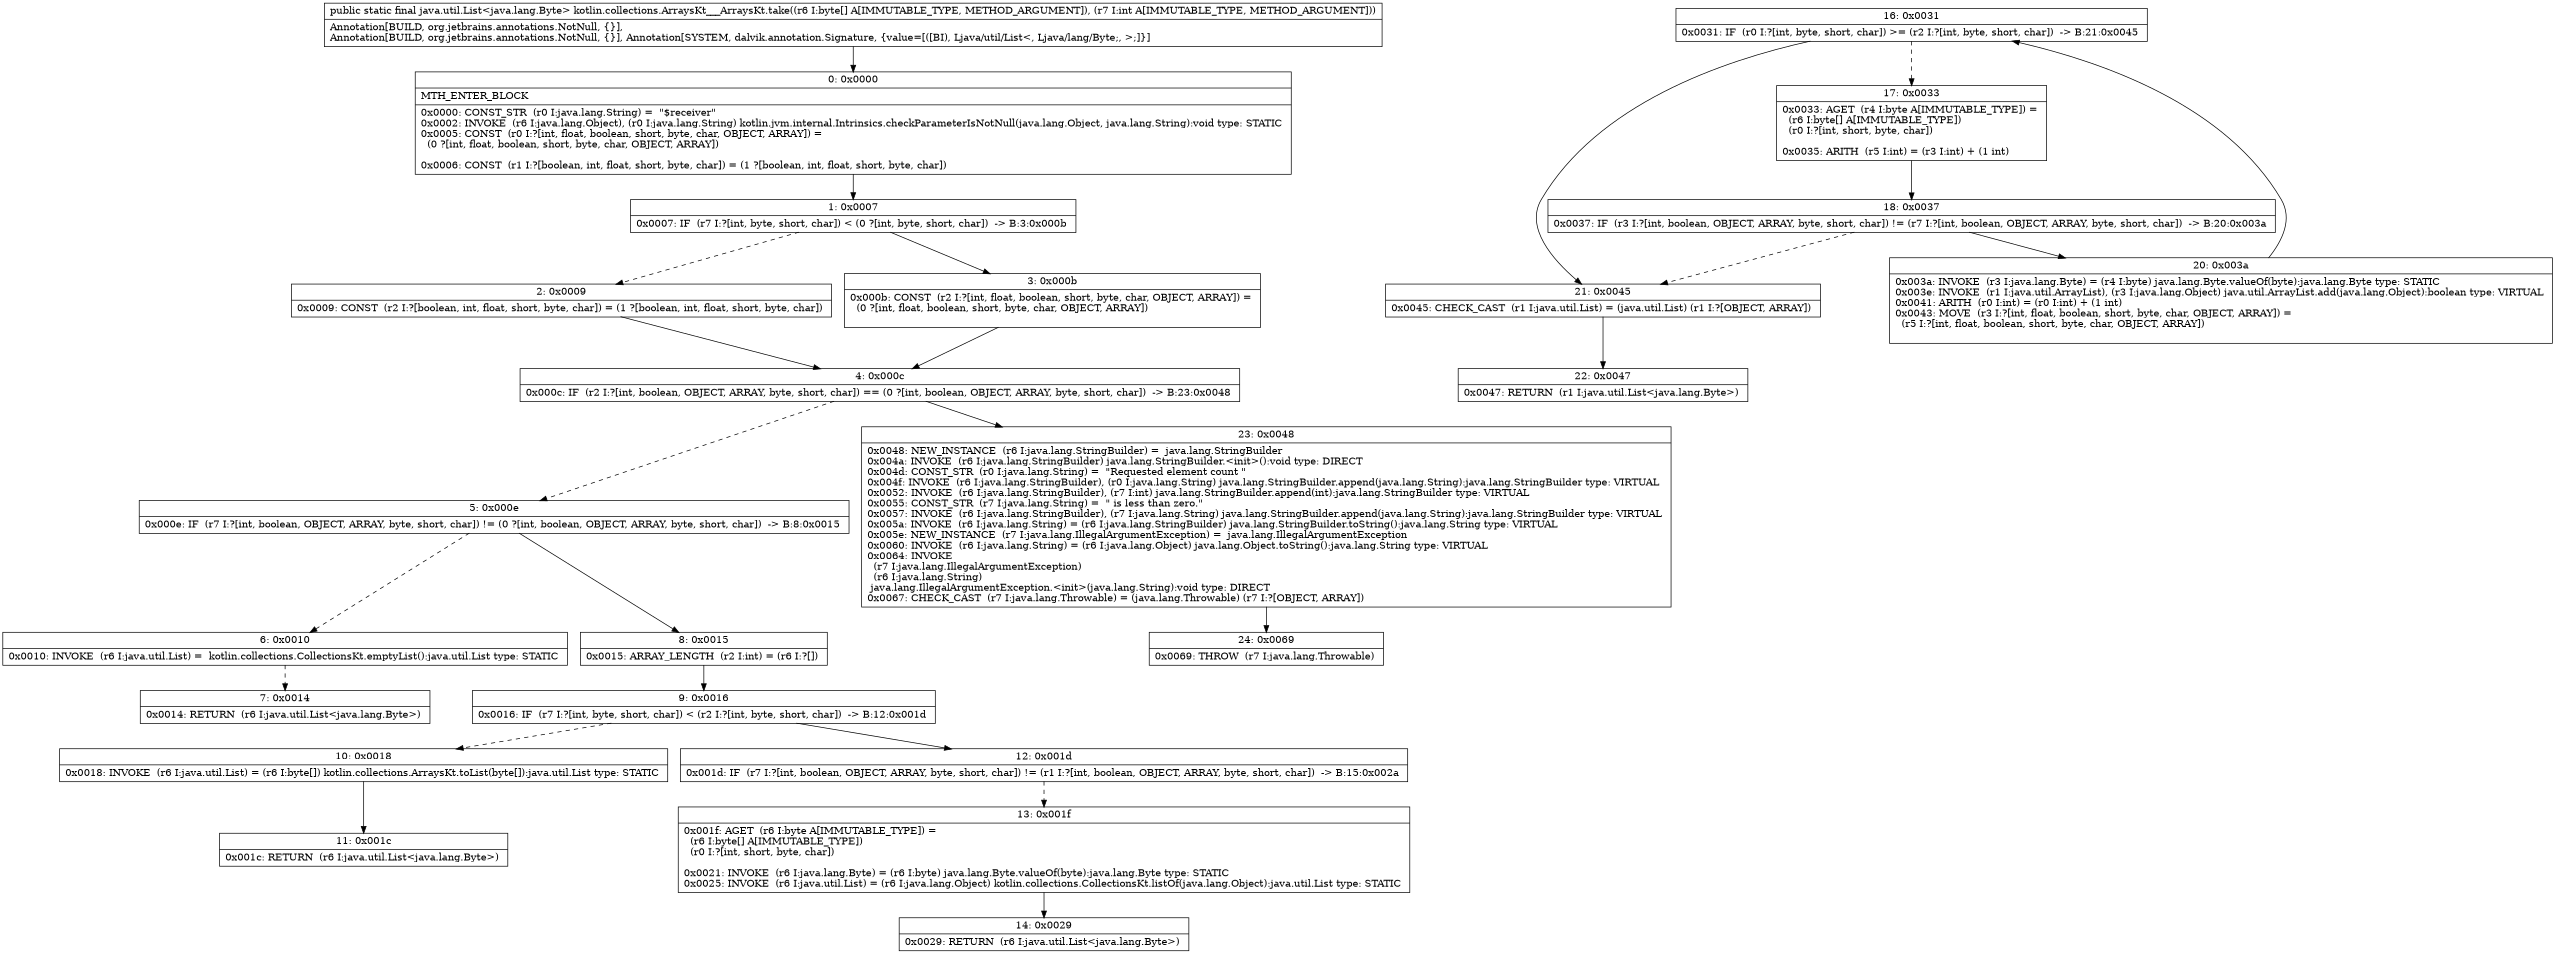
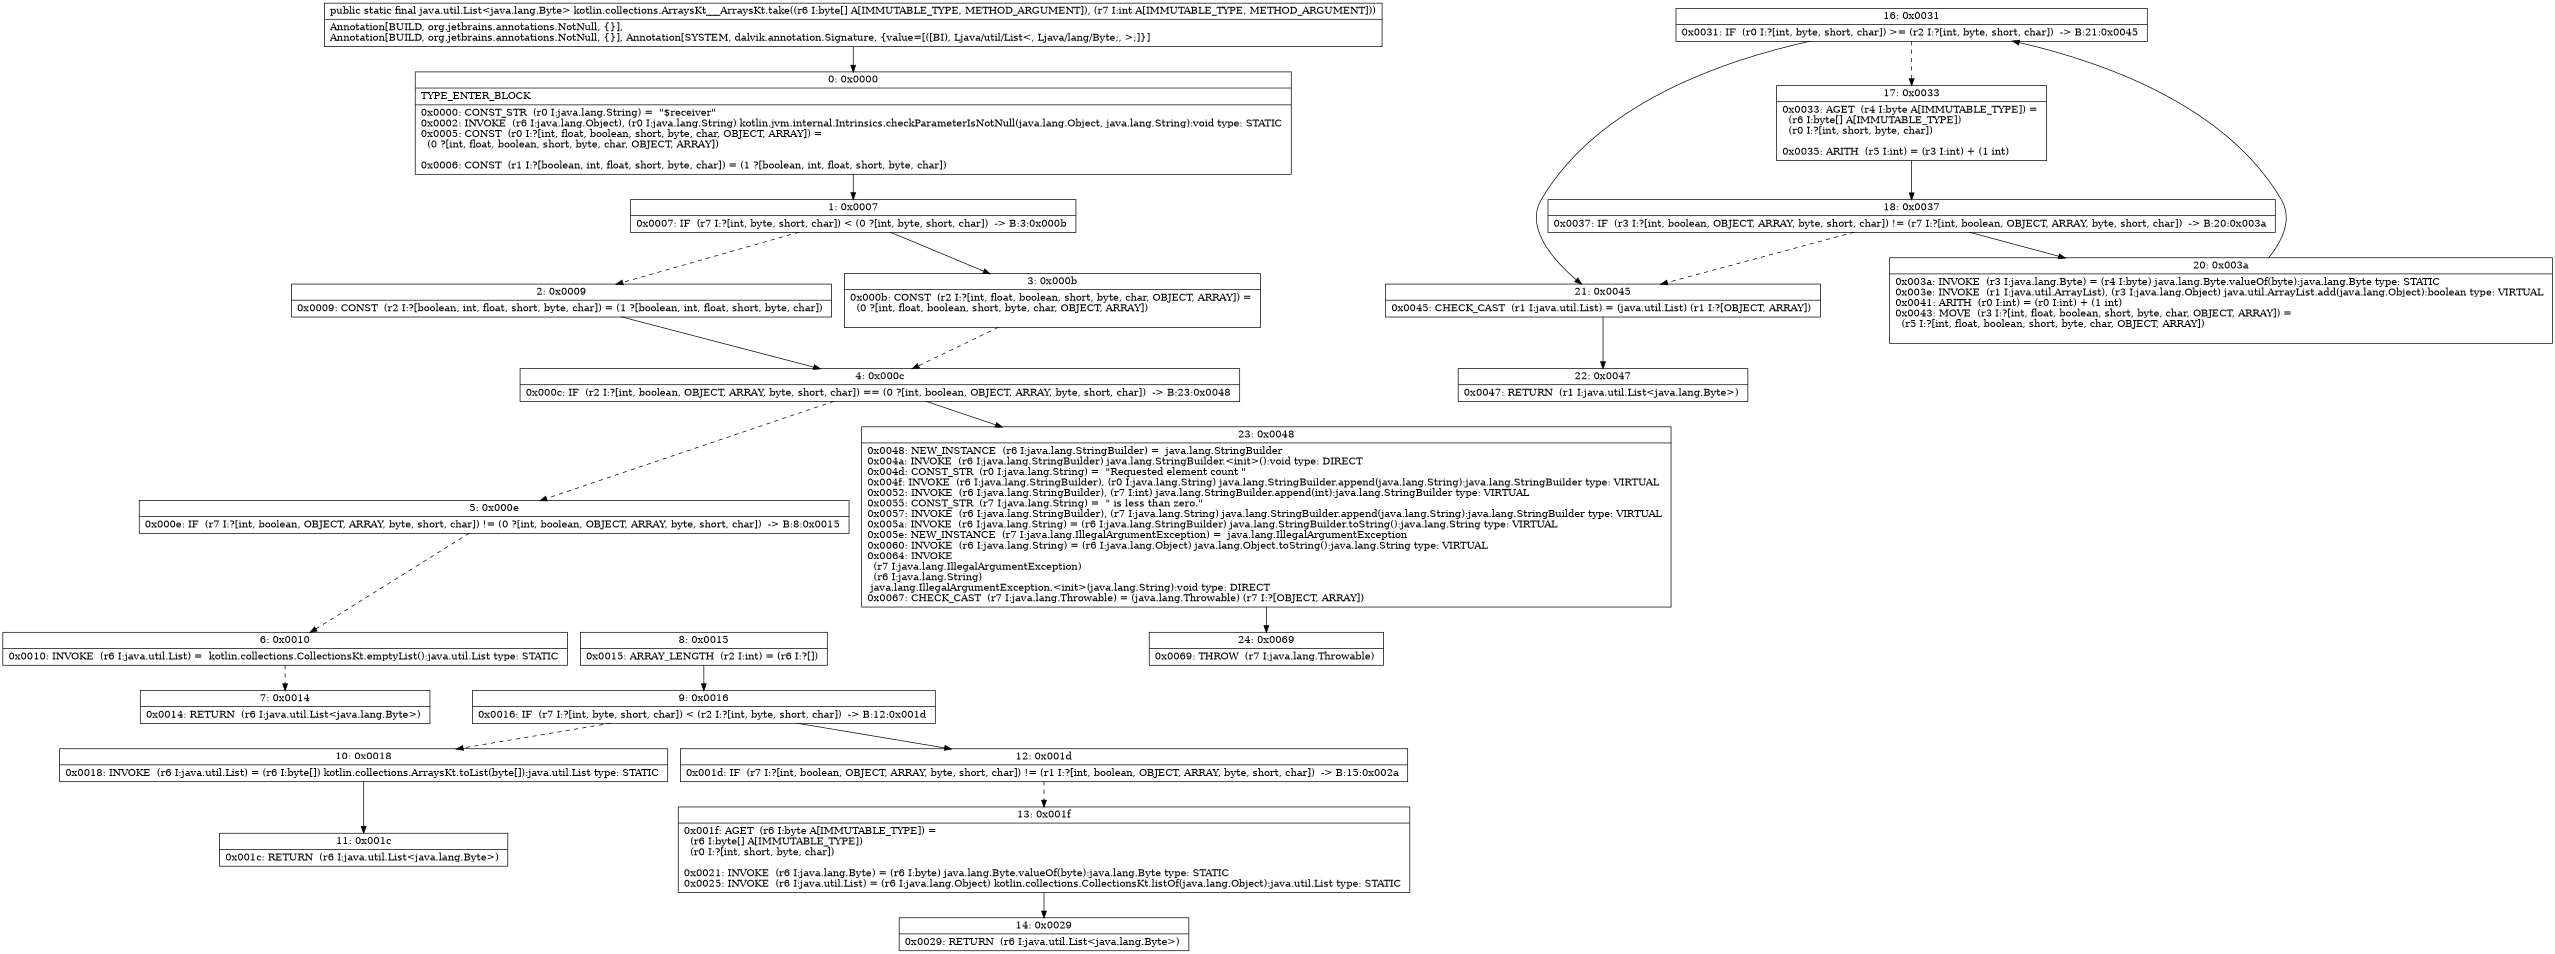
node "0: 0x0000": text "MTH_ENTER_BLOCK" -> "TYPE_ENTER_BLOCK"
edge "3: 0x000b" -> "4: 0x000c": style solid -> dashed
edge "5: 0x000e" -> "8: 0x0015": removed
